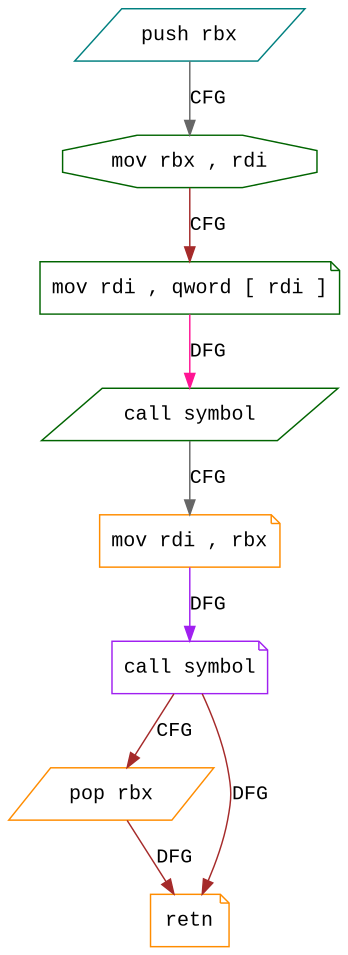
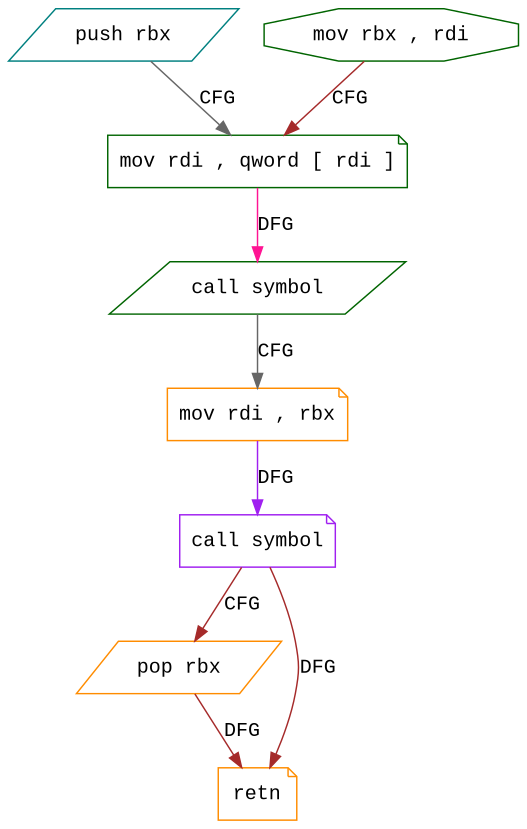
edge "push rbx" -> "mov rbx , rdi": now "push rbx" -> "mov rdi , qword [ rdi ]"
